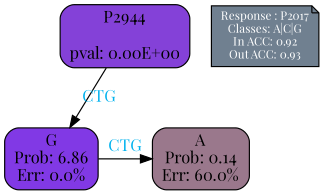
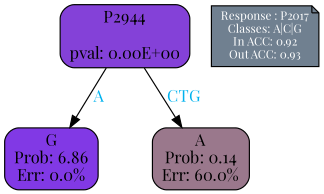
edge "P2944 pval: 0.00E+00" -> "G Prob: 6.86 Err: 0.0%": label "CTG" -> "A"
edge "G Prob: 6.86 Err: 0.0%" -> "A Prob: 0.14 Err: 60.0%": now "P2944 pval: 0.00E+00" -> "A Prob: 0.14 Err: 60.0%"
